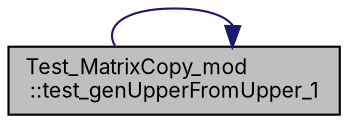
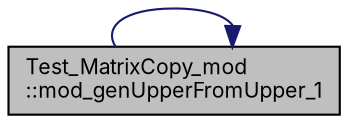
node "Test_MatrixCopy_mod ::test_genUpperFromUpper_1": label "Test_MatrixCopy_mod ::test_genUpperFromUpper_1" -> "Test_MatrixCopy_mod ::mod_genUpperFromUpper_1"
